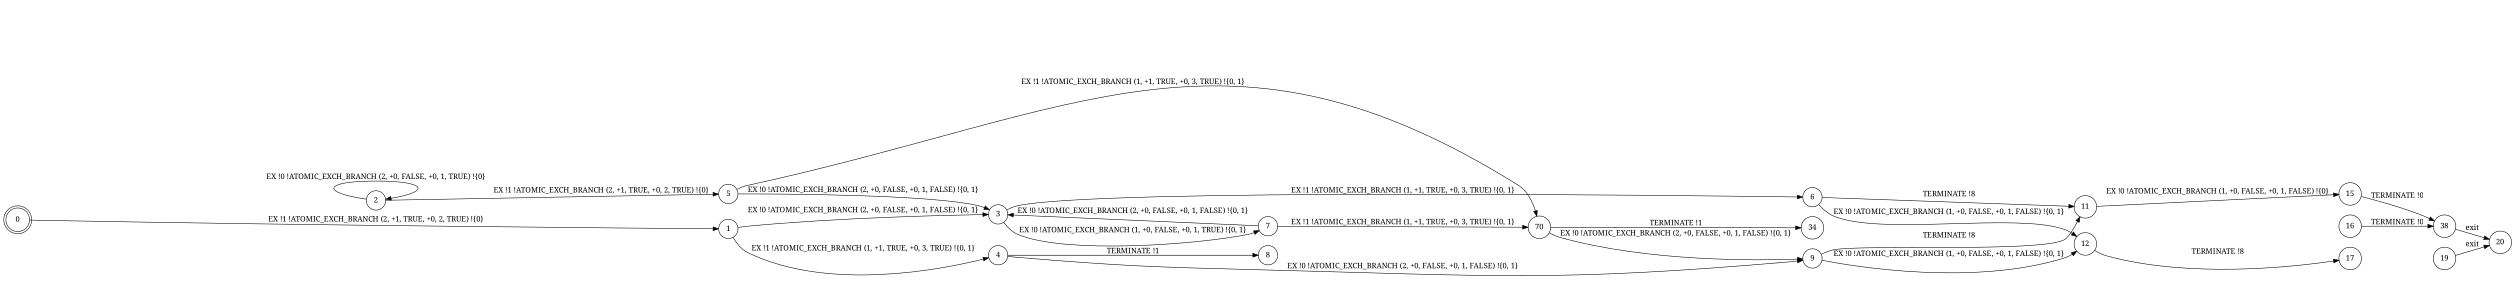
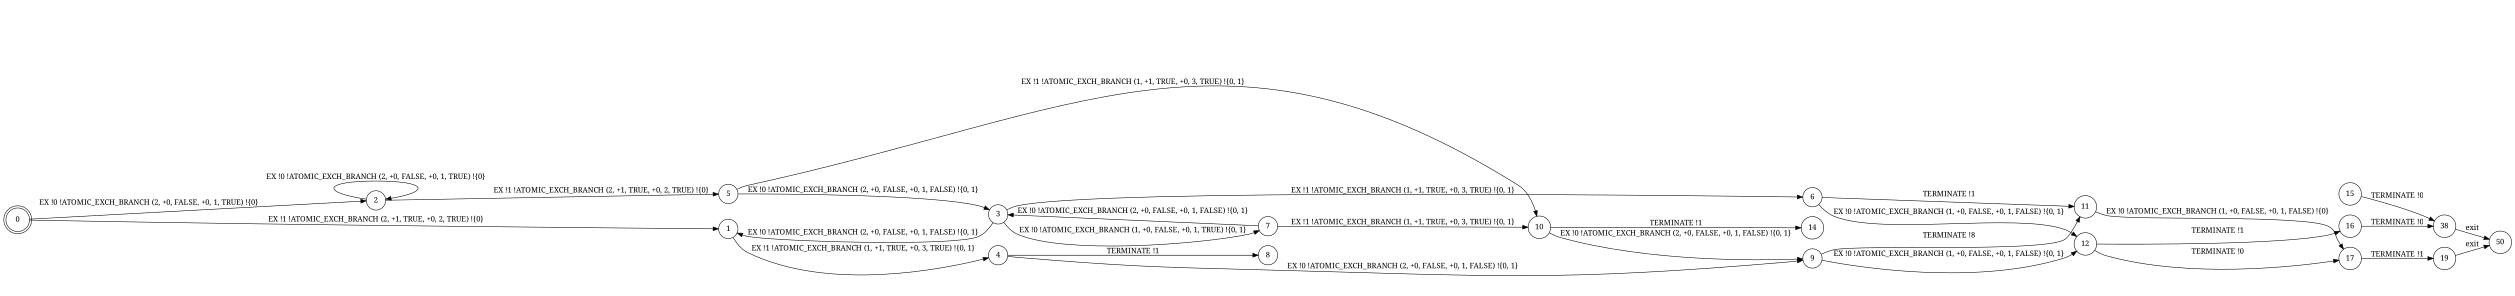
edge "6" -> "11": label "TERMINATE !8" -> "TERMINATE !1"
edge "11" -> "15": now "11" -> "17"
edge "0" -> "2": added, label "EX !0 !ATOMIC_EXCH_BRANCH (2, +0, FALSE, +0, 1, TRUE) !{0}"
edge "1" -> "3": reversed
node "70": label "70" -> "10"
node "34": label "34" -> "14"
node "20": label "20" -> "50"
edge "12" -> "16": added, label "TERMINATE !1"
edge "12" -> "17": label "TERMINATE !8" -> "TERMINATE !0"
edge "17" -> "19": added, label "TERMINATE !1"
